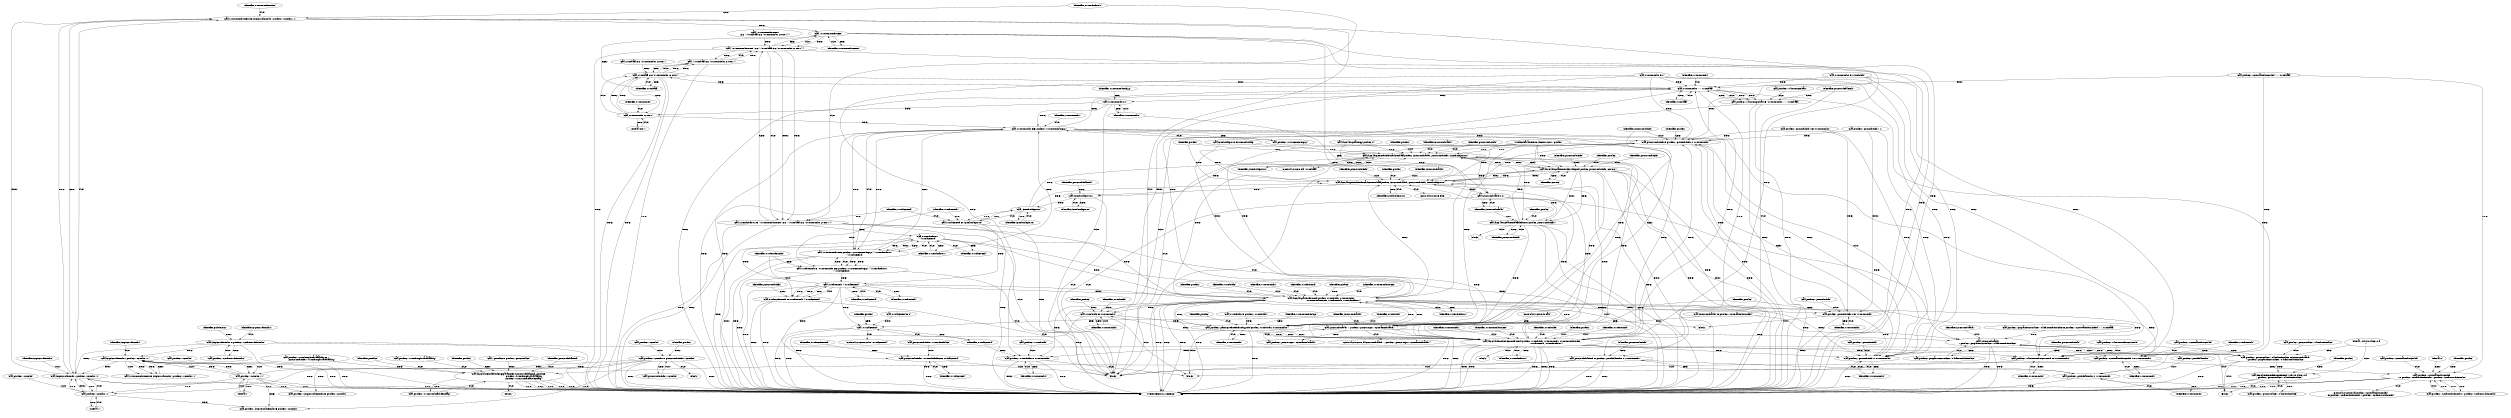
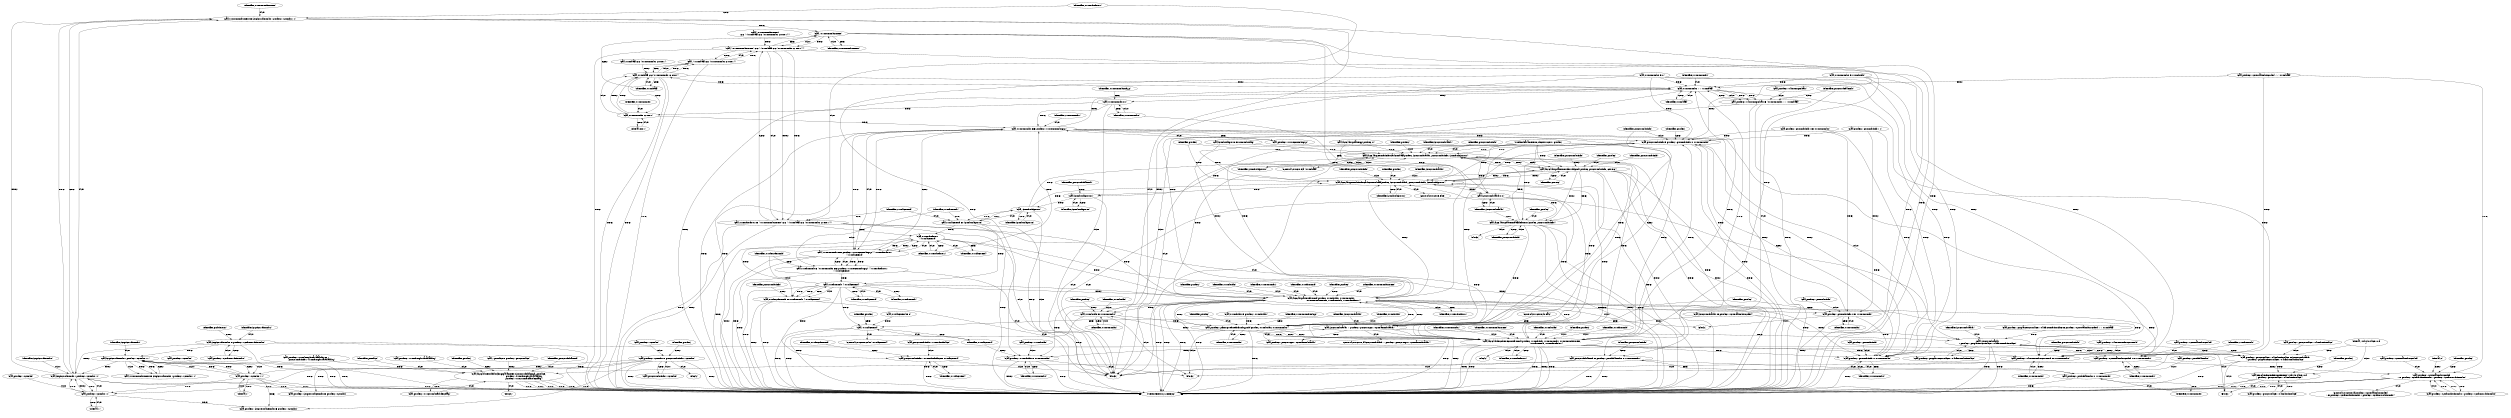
node "(Call,!u1_num_nmb_next)": label "(Call,!u1_num_nmb_next)" -> "(Call,!u1_num_mbs_next)"
edge "(Call,u1_slice_end = !i2_mb_skip_run)" -> "(Call,u1_end_of_row || u1_slice_end)": added, label "DDG:"
edge "(Call,!i2_mb_skip_run)" -> "(MethodReturn,WORD32)": added, label "DDG:"
